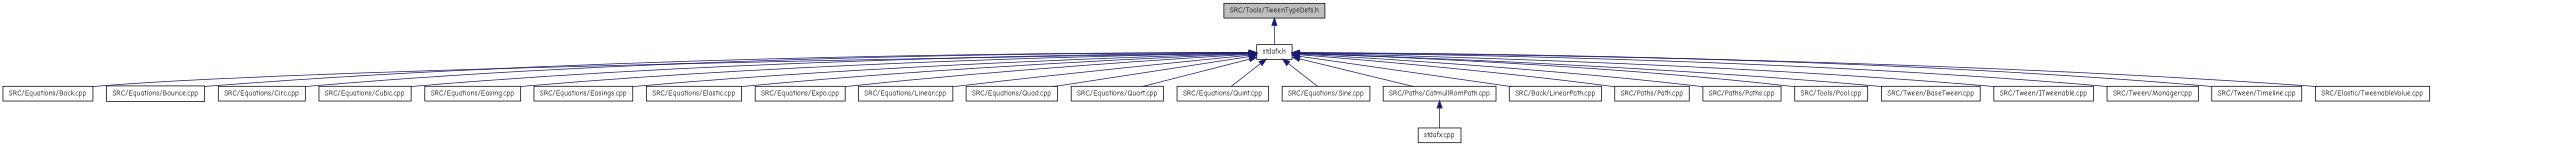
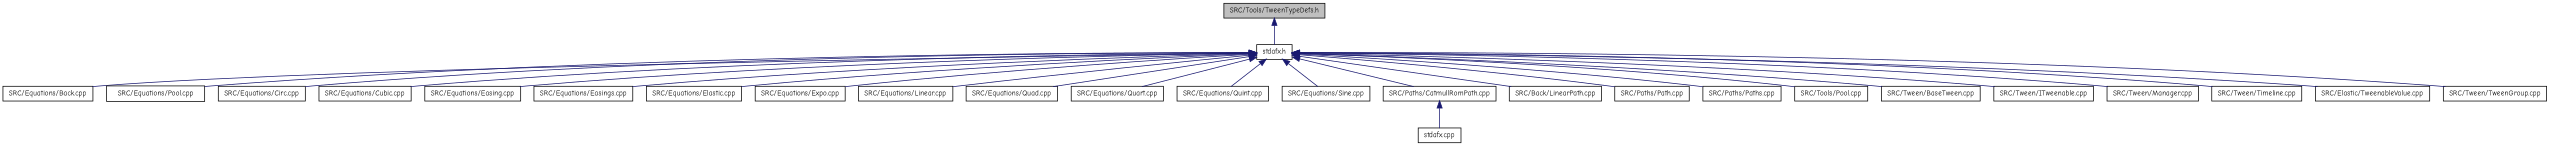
node "SRC/Equations/Bounce.cpp": label "SRC/Equations/Bounce.cpp" -> "SRC/Equations/Pool.cpp"
node "SRC/Tween/TweenGroup.cpp": added
